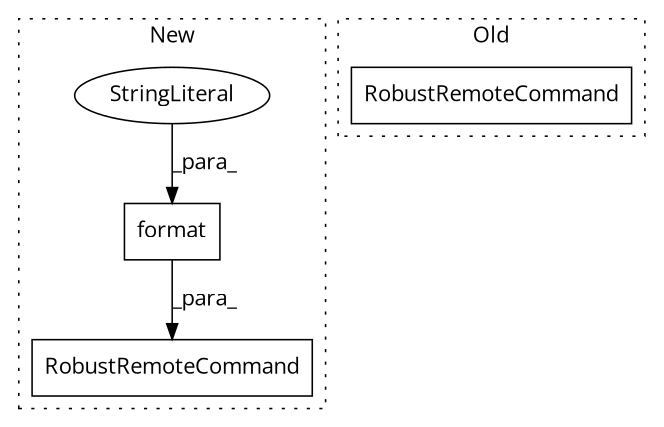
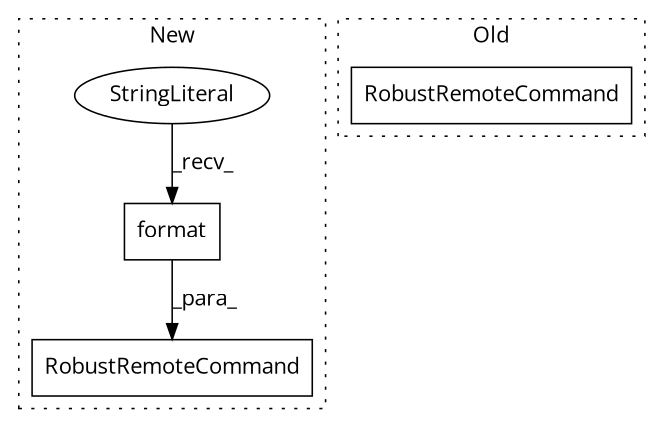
edge "StringLiteral" -> "format": label "_para_" -> "_recv_"
